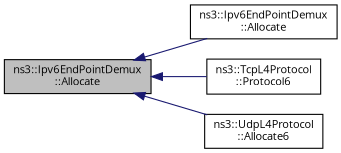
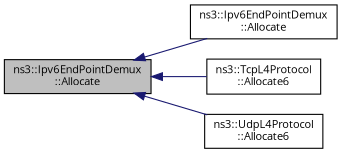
node "ns3::TcpL4Protocol ::Protocol6": label "ns3::TcpL4Protocol ::Protocol6" -> "ns3::TcpL4Protocol ::Allocate6"
